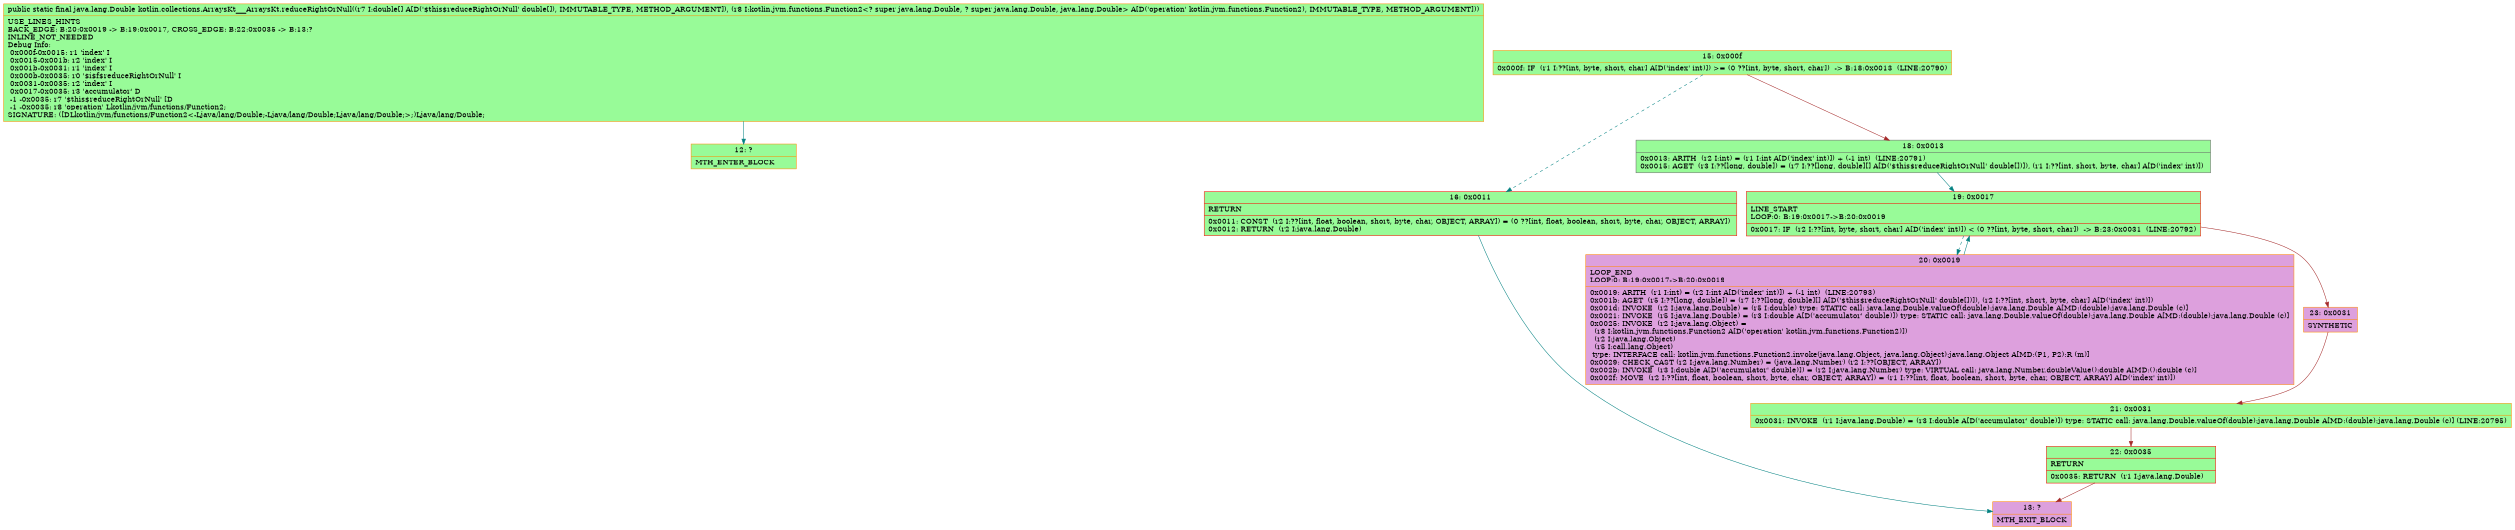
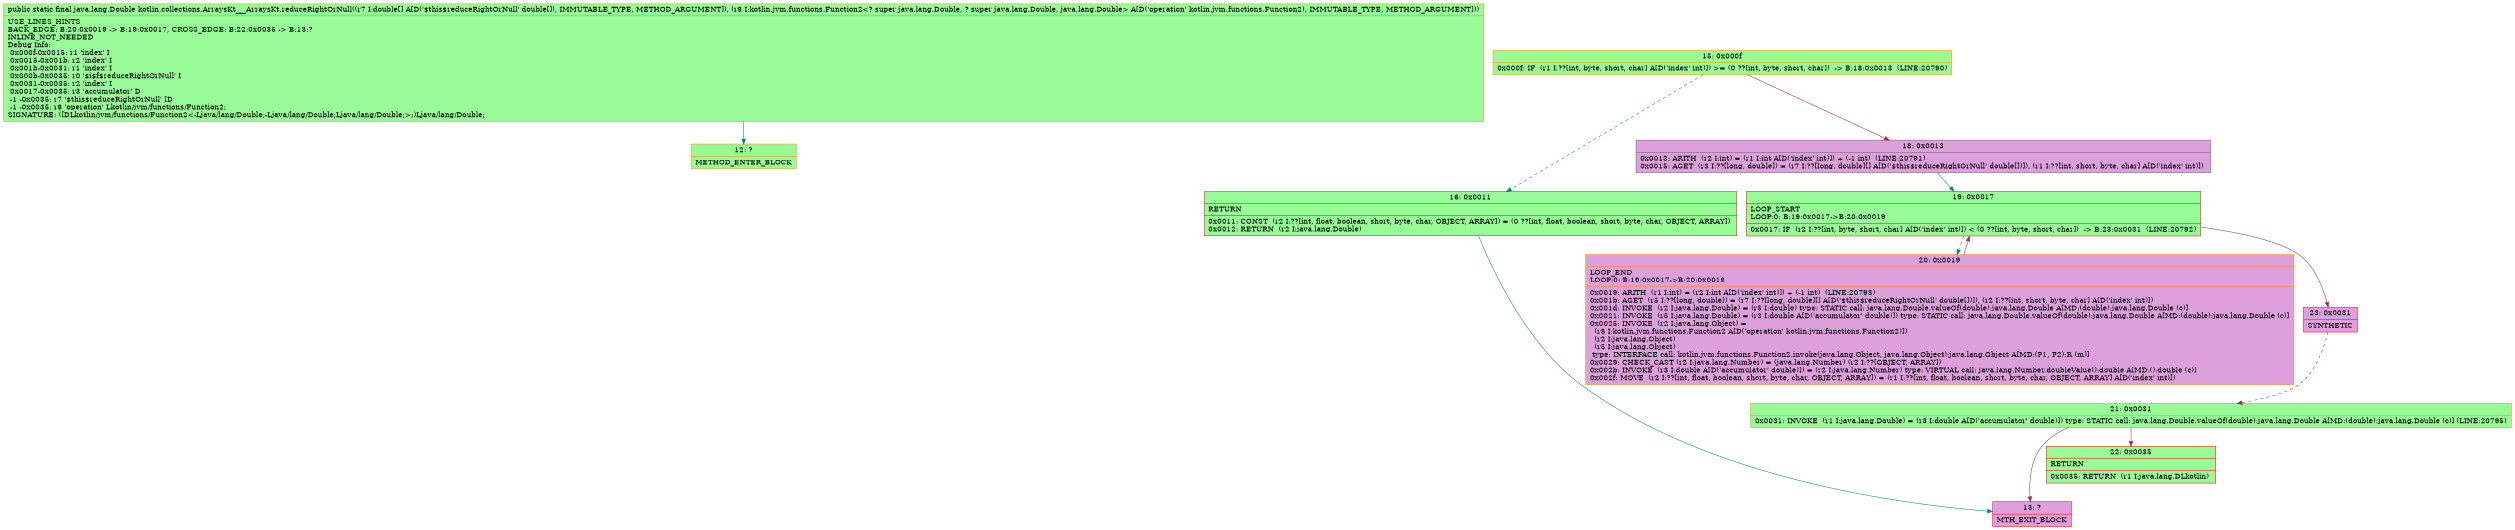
node "18: 0x0013": fillcolor palegreen -> plum
node "12: ?": text "MTH_ENTER_BLOCK" -> "METHOD_ENTER_BLOCK"
node "19: 0x0017": text "LINE_START" -> "LOOP_START"
edge "20: 0x0019" -> "19: 0x0017": color teal -> brown
node "23: 0x0031": color darkorange -> red
node "20: 0x0019": text "(r5 I:call.lang.Object)" -> "(r5 I:java.lang.Object)"
edge "23: 0x0031" -> "21: 0x0031": style solid -> dashed
node "22: 0x0035": text "0x0035: RETURN  (r1 I:java.lang.Double)" -> "0x0035: RETURN  (r1 I:java.lang.DLkotlin)"
edge "22: 0x0035" -> "13: ?": now "21: 0x0031" -> "13: ?"
node "13: ?": color darkorange -> red
